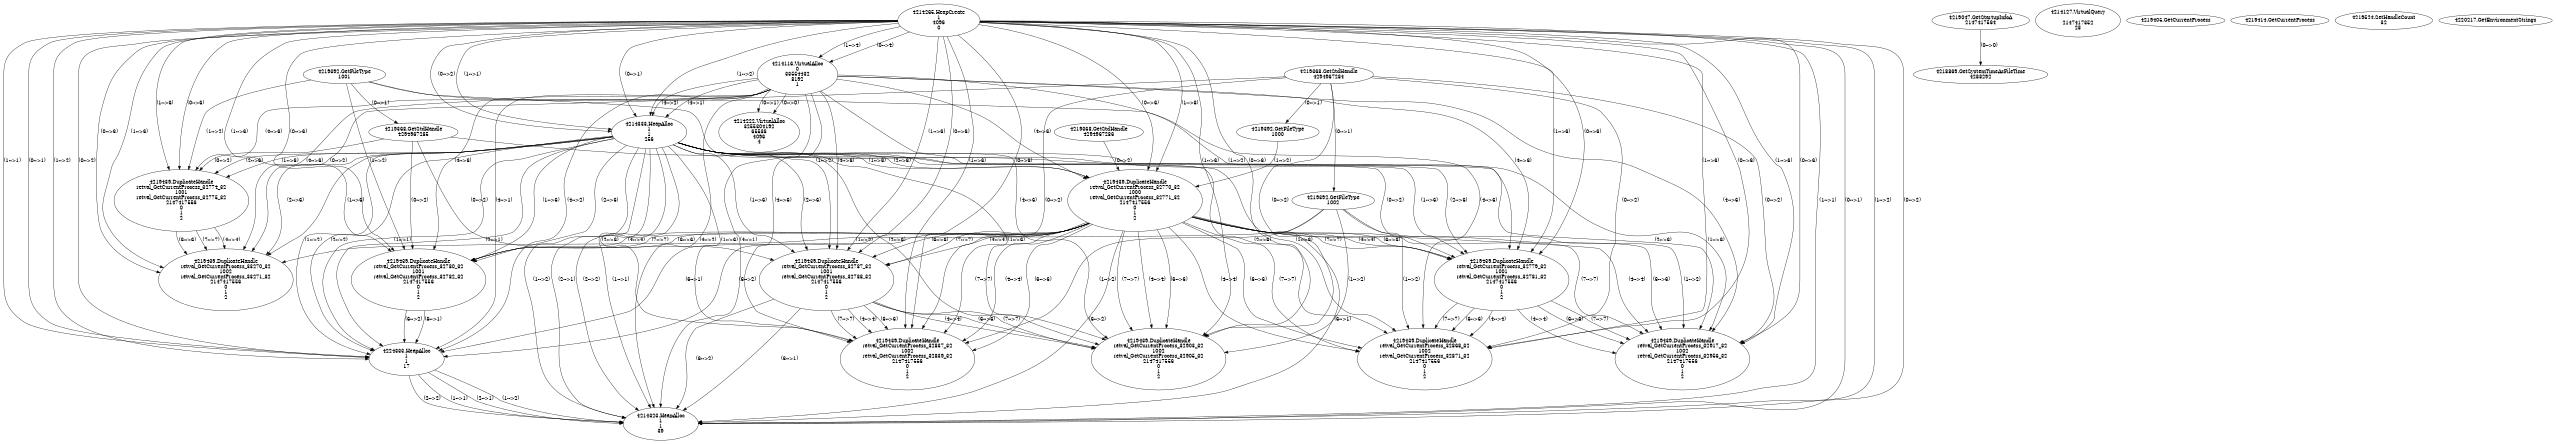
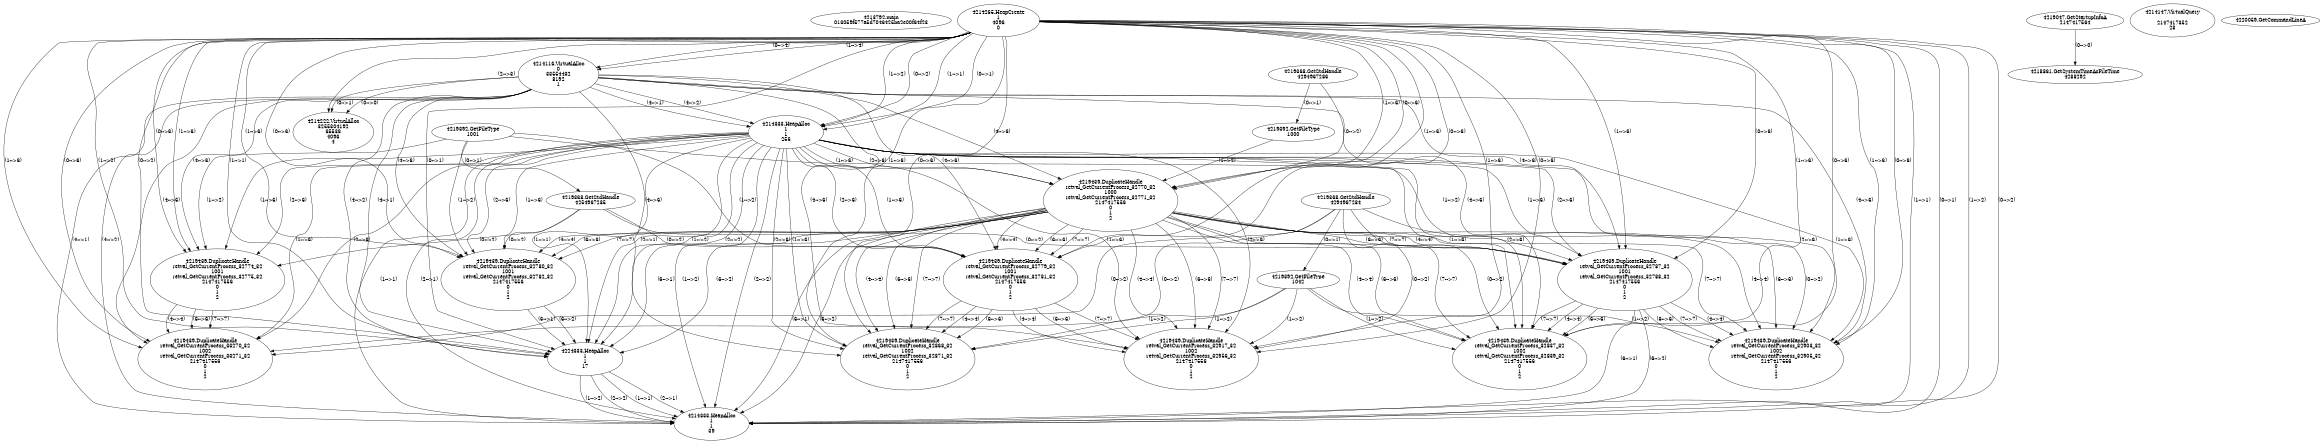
node "4213792.main 013059f577a5d7046425ba2e00f64f23": added
node "4214127.VirtualQuery 2147417352 28": label "4214127.VirtualQuery 2147417352 28" -> "4214147.VirtualQuery 2147417352 28"
node "4219405.GetCurrentProcess": removed
node "4220059.GetCommandLineA": added
node "4219414.GetCurrentProcess": removed
node "4219524.SetHandleCount 32": removed
node "4220217.GetEnvironmentStrings": removed
edge "4214265.HeapCreate 1 4096 0" -> "4214222.VirtualAlloc 3255304192 65536 4096 4": added, label "(2-->3)"
node "4218869.GetSystemTimeAsFileTime 4288292": label "4218869.GetSystemTimeAsFileTime 4288292" -> "4218861.GetSystemTimeAsFileTime 4288292"
edge "4219368.GetStdHandle 4294967284" -> "4219392.GetFileType 1000": now "4219368.GetStdHandle 4294967286" -> "4219392.GetFileType 1000"
node "4219368.GetStdHandle 4294967285": label "4219368.GetStdHandle 4294967285" -> "4219368.GetStdHandle 4254967285"
node "4219392.GetFileType 1002": label "4219392.GetFileType 1002" -> "4219392.GetFileType 1042"
node "4214323.HeapAlloc 1 1 39": label "4214323.HeapAlloc 1 1 39" -> "4214333.HeapAlloc 1 1 39"
